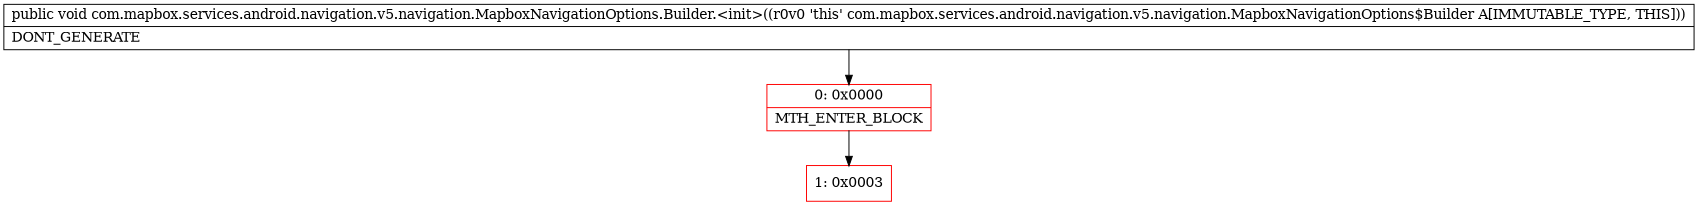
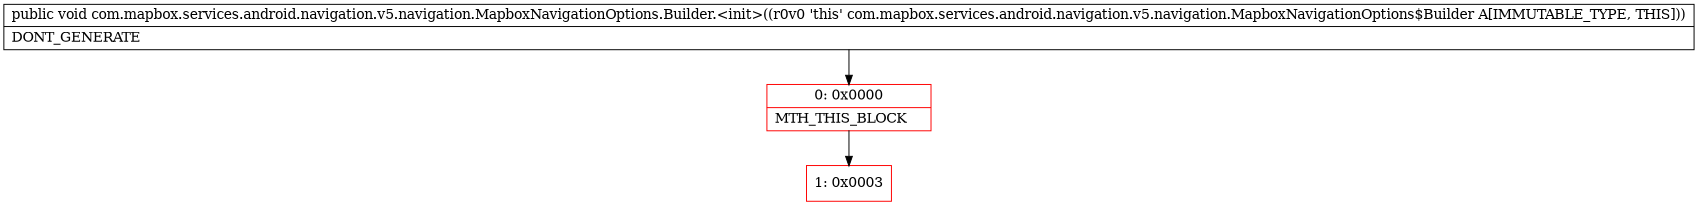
node "0: 0x0000": text "MTH_ENTER_BLOCK" -> "MTH_THIS_BLOCK"
